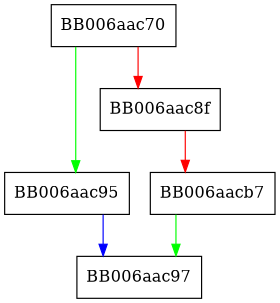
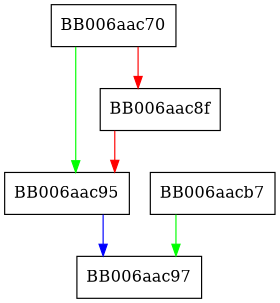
edge "BB006aac8f" -> "BB006aacb7": now "BB006aac8f" -> "BB006aac95"
